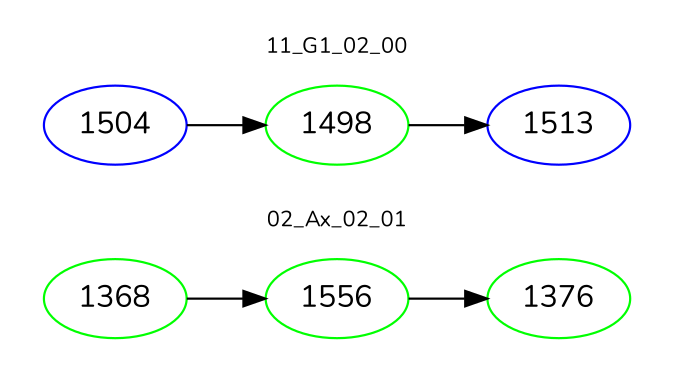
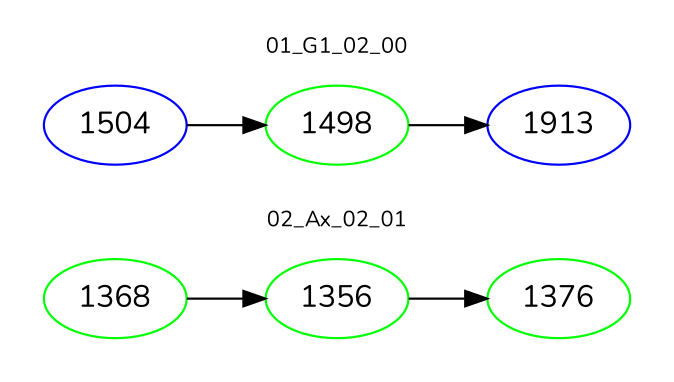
cluster "11_G1_02_00": label "11_G1_02_00" -> "01_G1_02_00"
node "1513": label "1513" -> "1913"
node "1556": label "1556" -> "1356"
